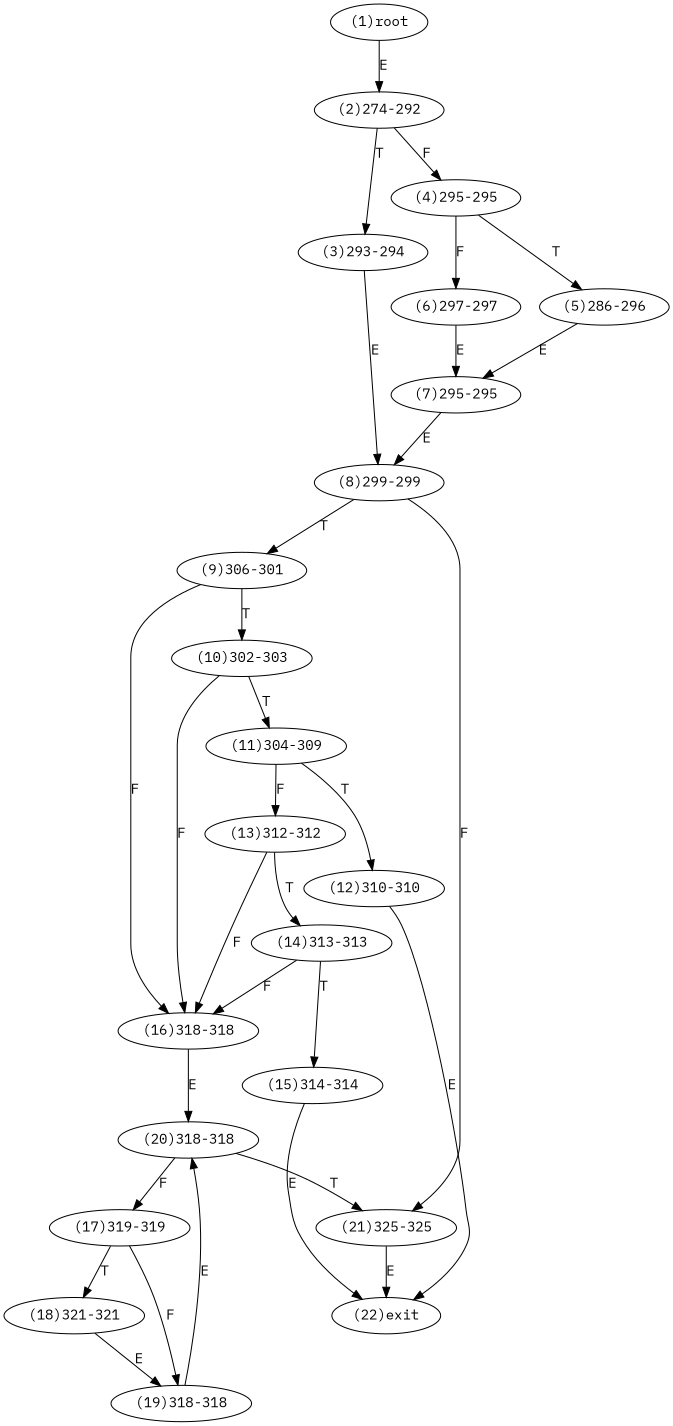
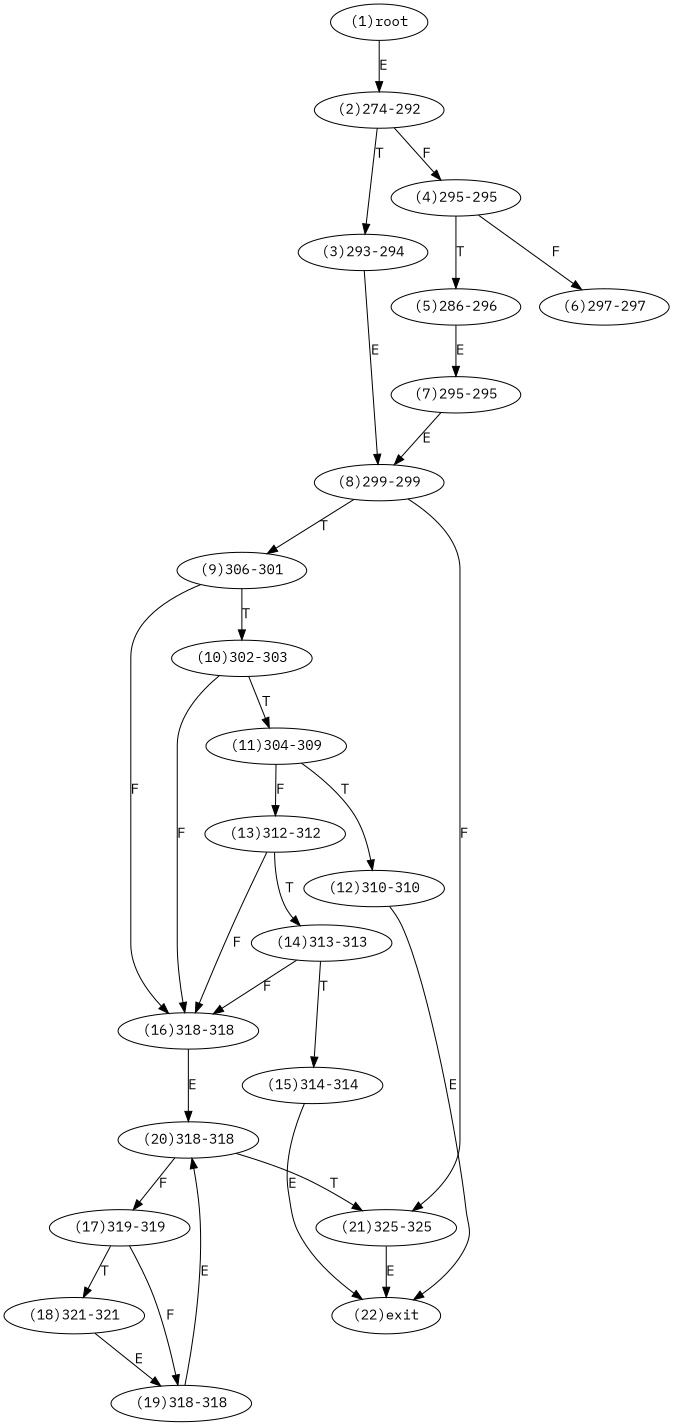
edge "(6)297-297" -> "(7)295-295": removed, label "E"
